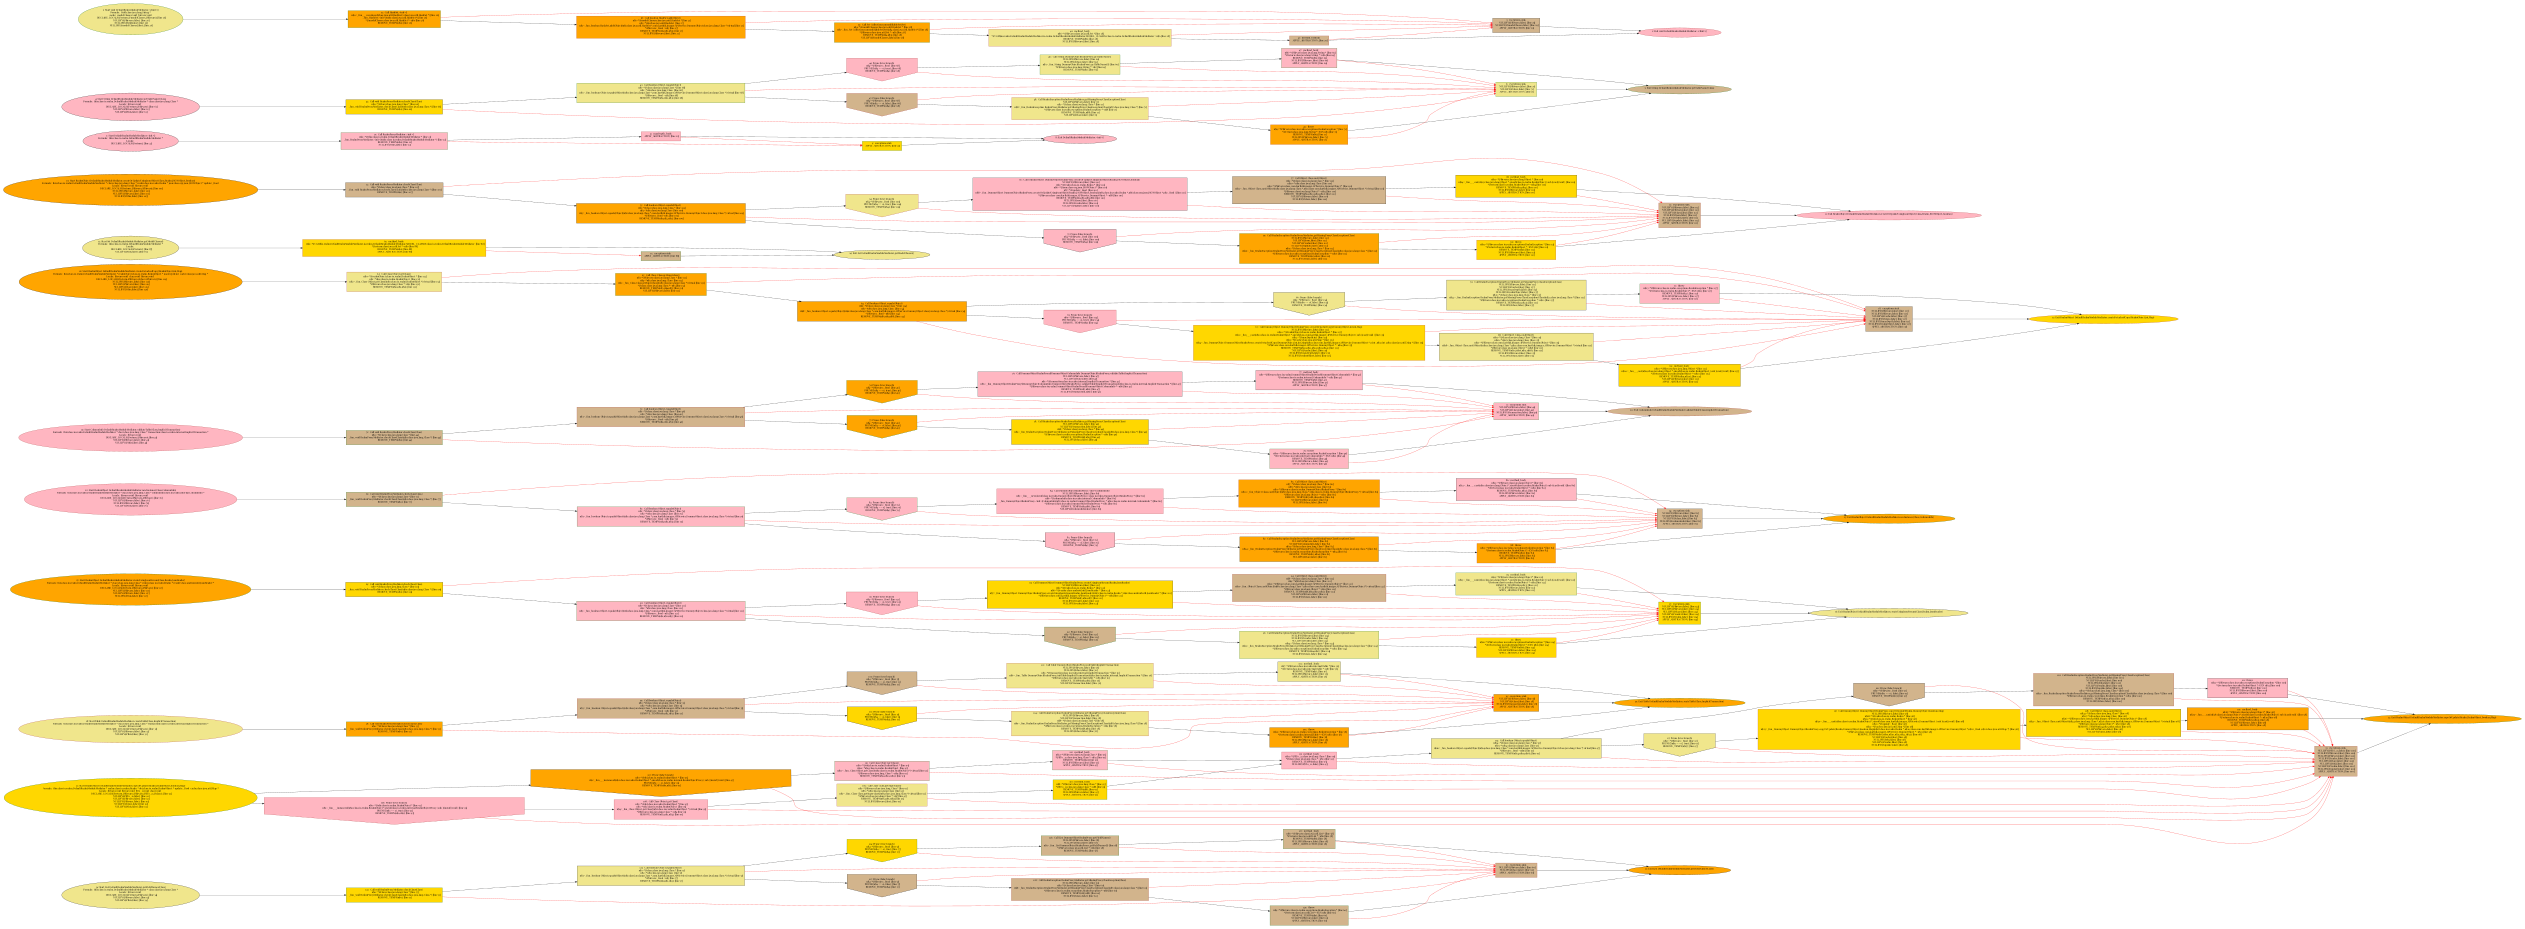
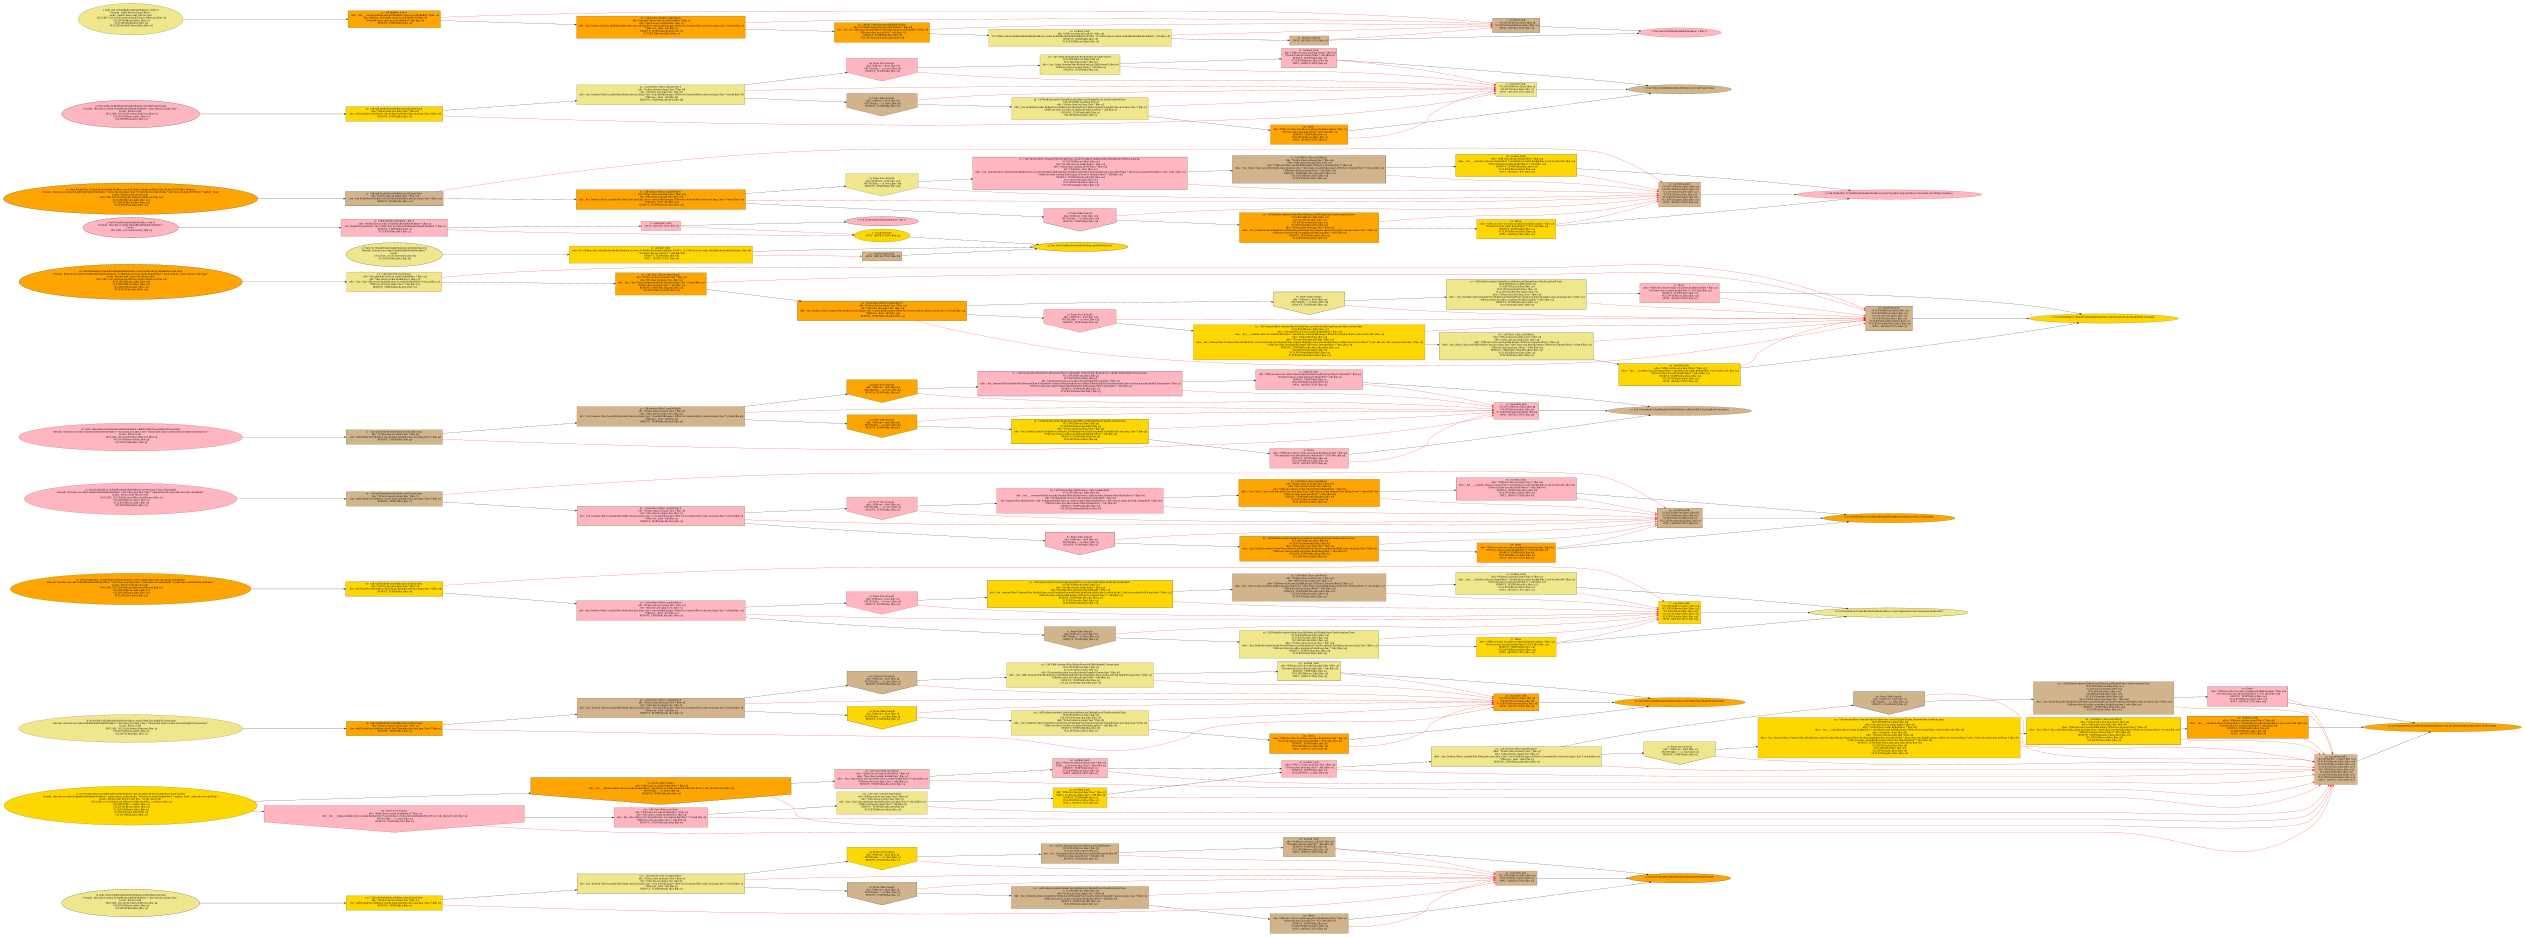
edge "9:  exceptions sink APPLY_ABSTRACTION; [line 22]" -> "8: Exit DefaultRealmModuleMediator.<init>()": now "9:  exceptions sink APPLY_ABSTRACTION; [line 22]" -> "14: Exit Set DefaultRealmModuleMediator.getModelClasses()"
node "9:  exceptions sink APPLY_ABSTRACTION; [line 22]": shape box -> ellipse
node "14: Exit Set DefaultRealmModuleMediator.getModelClasses()": fillcolor khaki -> gold
node "15:  exceptions sink APPLY_ABSTRACTION; [line 88]": label "15:  exceptions sink APPLY_ABSTRACTION; [line 88]" -> "15:  copyOrUpdate sink APPLY_ABSTRACTION; [line 88]"
